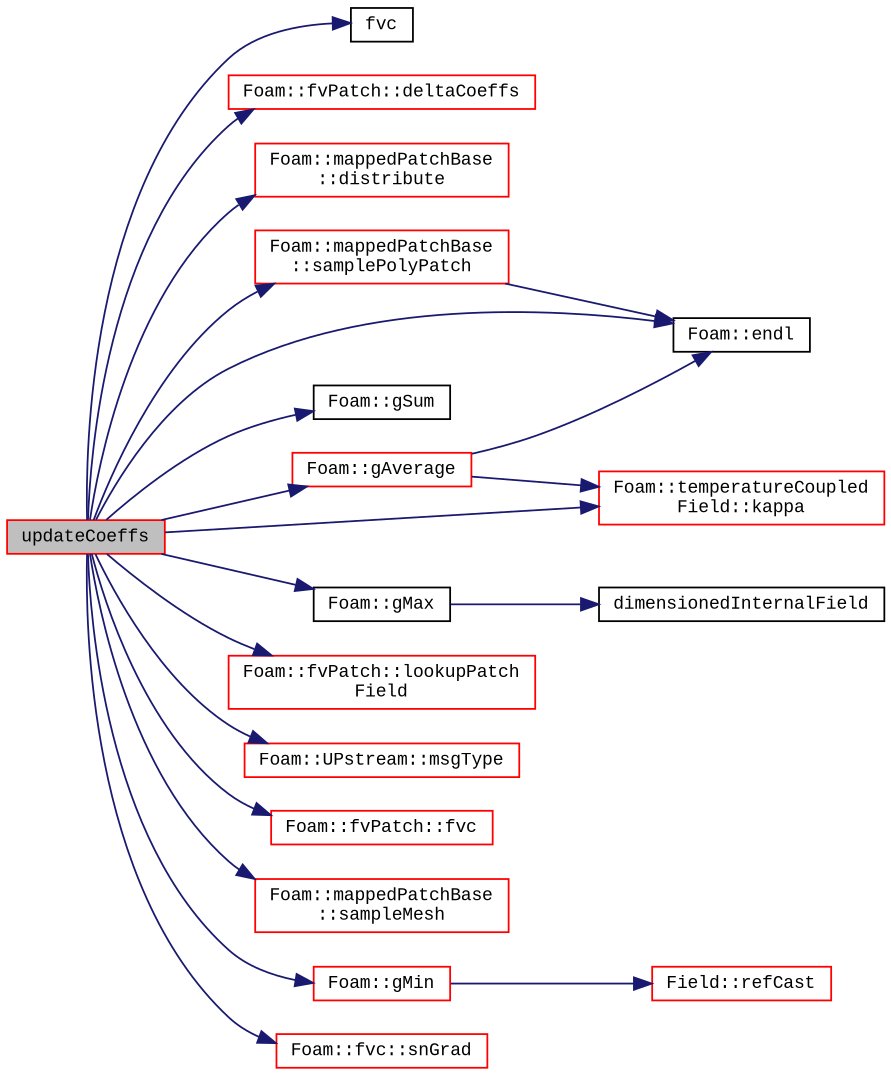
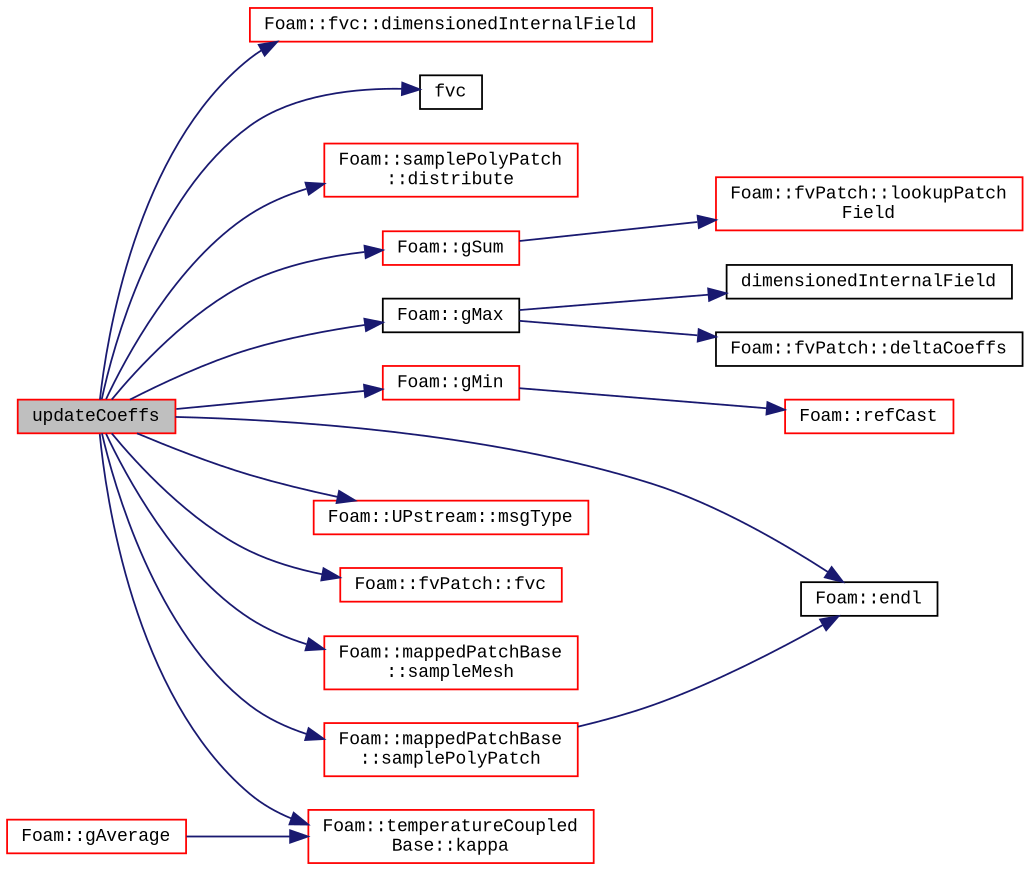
node "Foam::fvPatch::deltaCoeffs": color red -> black
node "Foam::mappedPatchBase ::distribute": label "Foam::mappedPatchBase ::distribute" -> "Foam::samplePolyPatch ::distribute"
edge "updateCoeffs" -> "Foam::fvPatch::deltaCoeffs": now "Foam::gMax" -> "Foam::fvPatch::deltaCoeffs"
node "Foam::gSum": color black -> red
edge "Foam::gAverage" -> "Foam::endl": removed
node "Foam::temperatureCoupled Field::kappa": label "Foam::temperatureCoupled Field::kappa" -> "Foam::temperatureCoupled Base::kappa"
edge "updateCoeffs" -> "Foam::gAverage": removed
edge "updateCoeffs" -> "Foam::fvPatch::lookupPatch Field": now "Foam::gSum" -> "Foam::fvPatch::lookupPatch Field"
node "Field::refCast": label "Field::refCast" -> "Foam::refCast"
node "Foam::fvc::snGrad": label "Foam::fvc::snGrad" -> "Foam::fvc::dimensionedInternalField"
